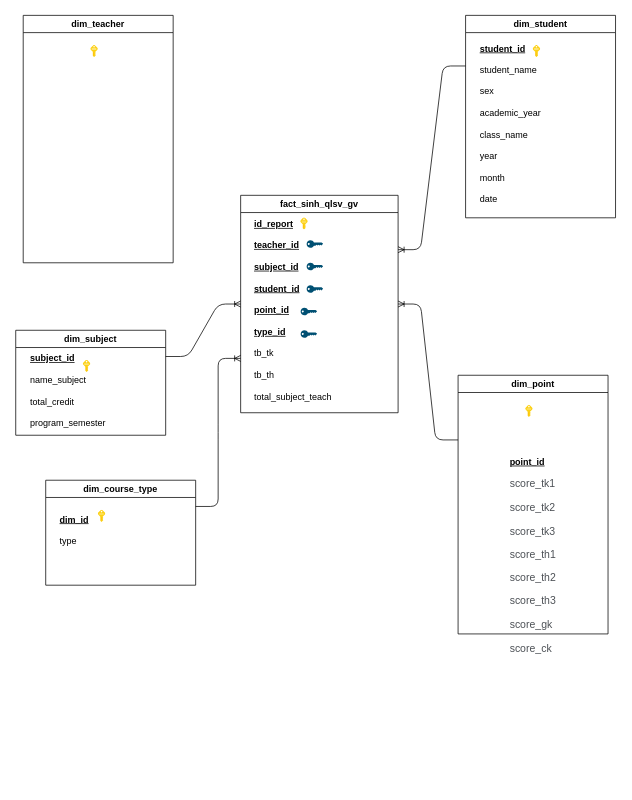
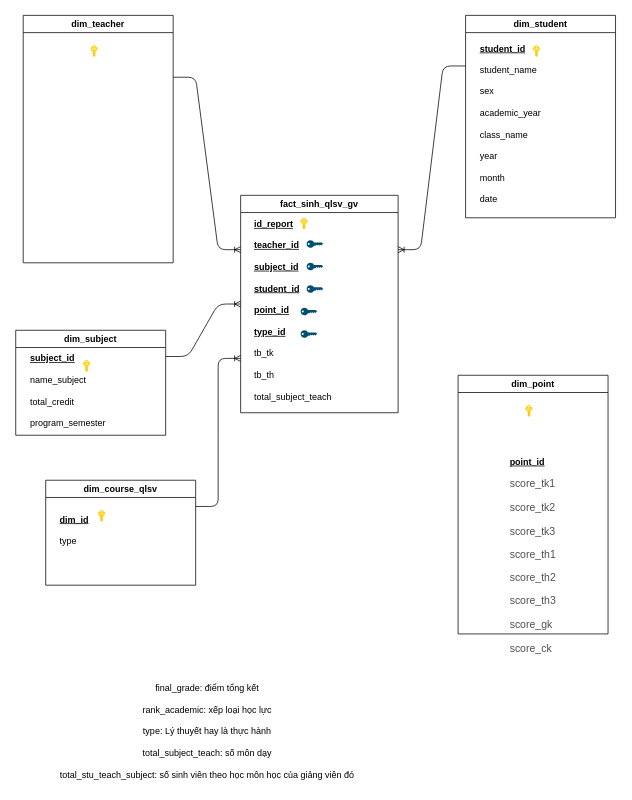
edge "dim_teacher" -> "fact_sinh_qlsv_gv": added
edge "dim_point" -> "fact_sinh_qlsv_gv": removed
node "dim_course_type": label "dim_course_type" -> "dim_course_qlsv"
node "final_grade: điểm tổng kết rank_academic: xếp loại học lực type: Lý thuyết hay là thực hành total_subject_teach: số môn dạy total_stu_teach_subject: số sinh viên theo học môn học của giảng viên đó": added
